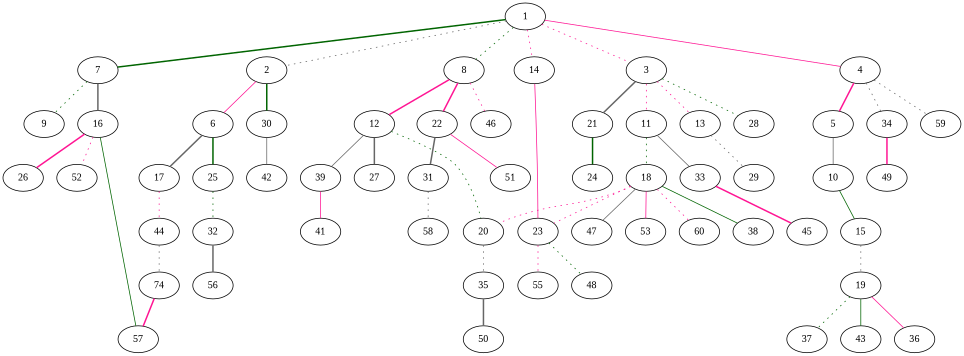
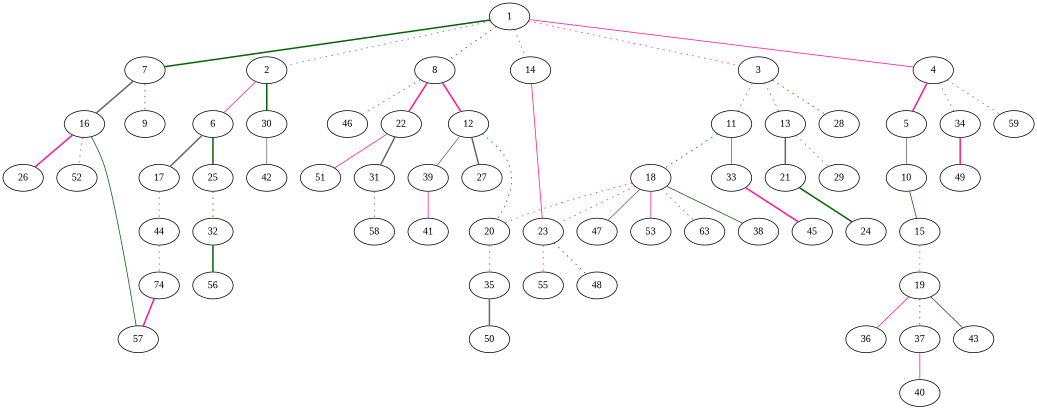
edge "3" -- "21": now "13" -- "21"
node "60": label "60" -> "63"
edge "32" -- "56": color gray40 -> darkgreen
node "40": added
